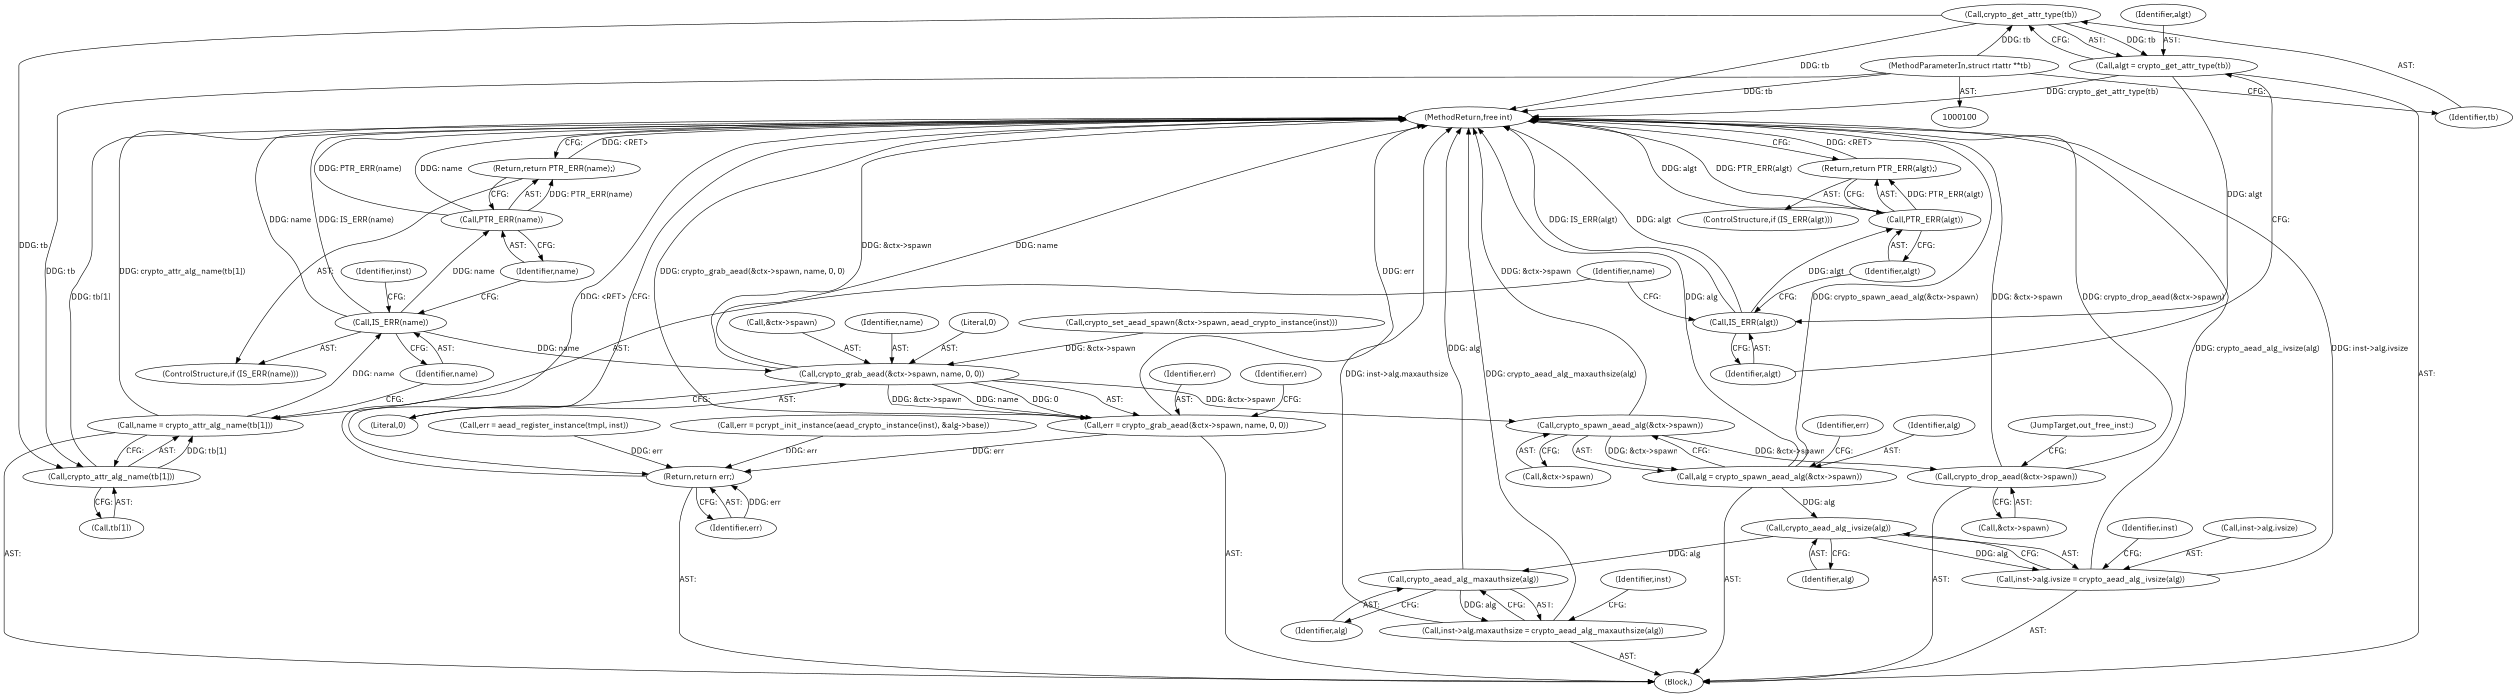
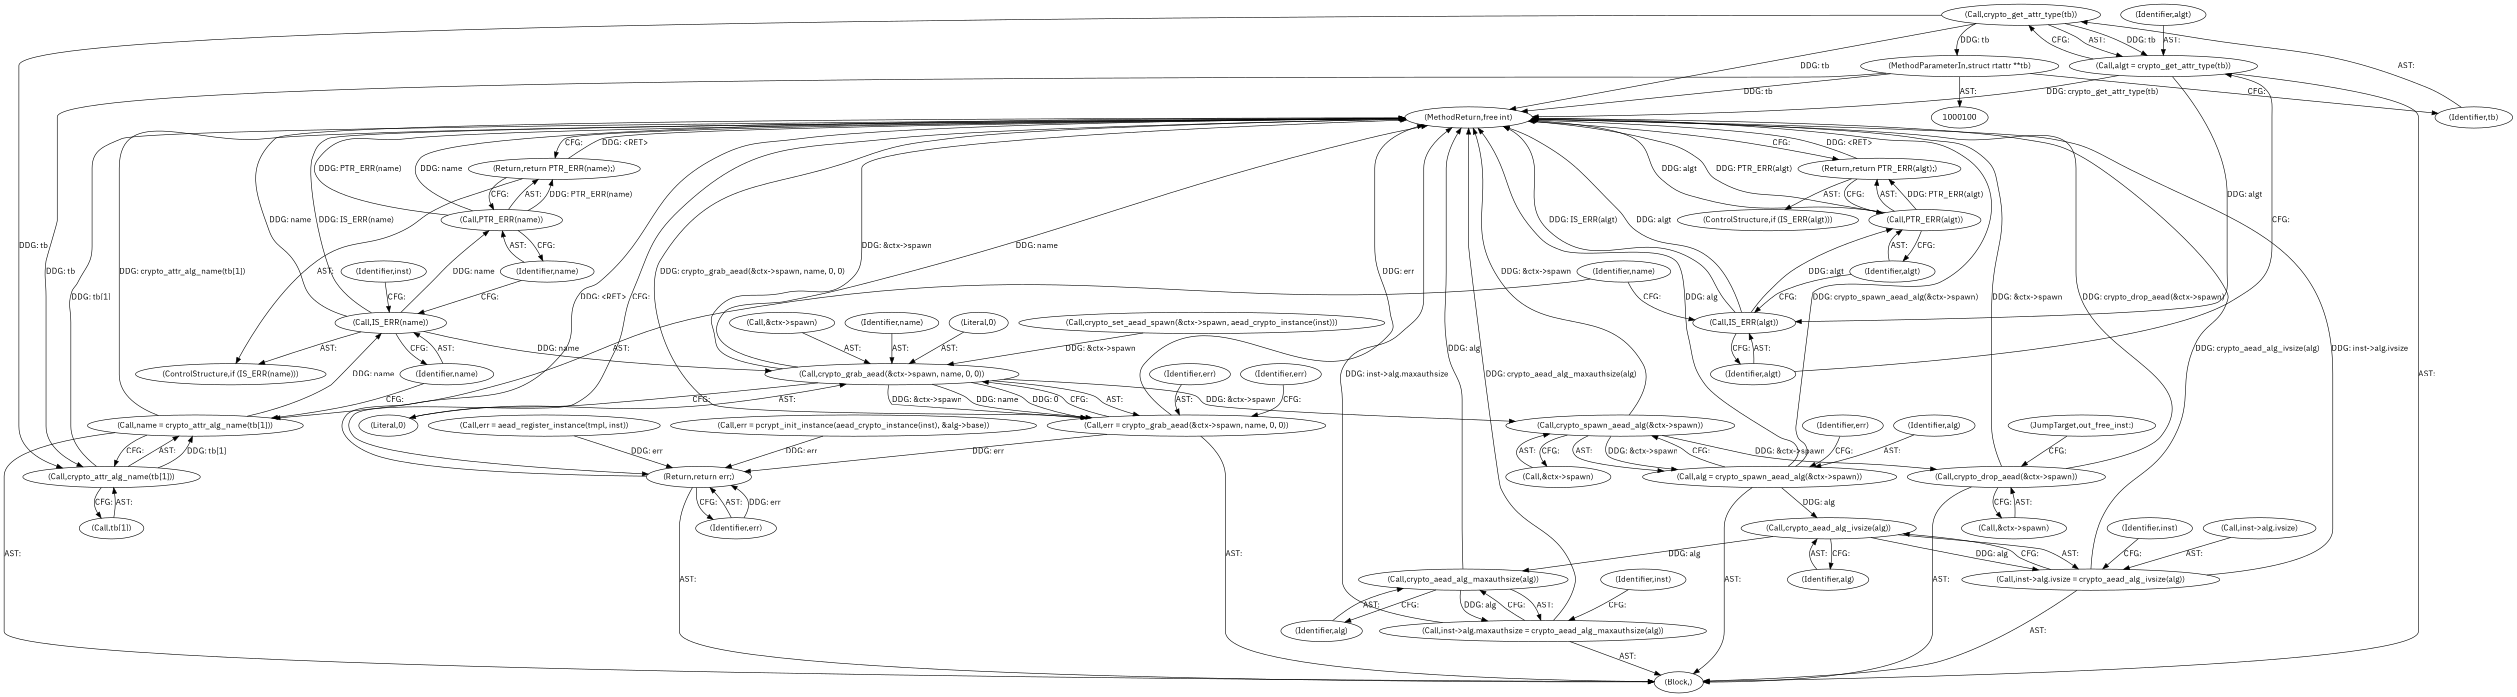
edge "(MethodParameterIn,struct rtattr **tb)" -> "(Call,crypto_get_attr_type(tb))": reversed
edge "(Call,err = crypto_grab_aead(&ctx->spawn, name, 0, 0))" -> "(Call,crypto_grab_aead(&ctx->spawn, name, 0, 0))": added, label "CFG:"
